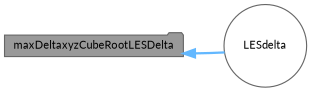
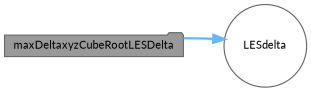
edge "LESdelta" -> "maxDeltaxyzCubeRootLESDelta": reversed
